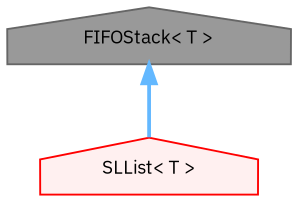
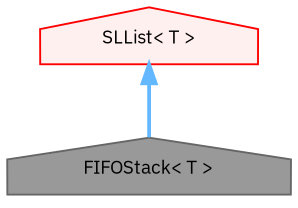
edge "SLList< T >" -> "FIFOStack< T >": reversed
